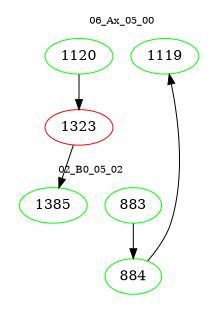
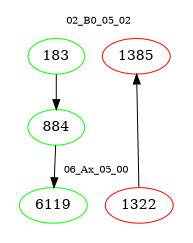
node "1120": removed
node "1119": label "1119" -> "6119"
node "1323": label "1323" -> "1322"
node "1385": color green -> red
node "883": label "883" -> "183"
